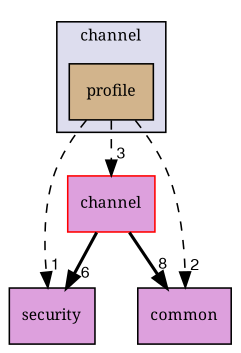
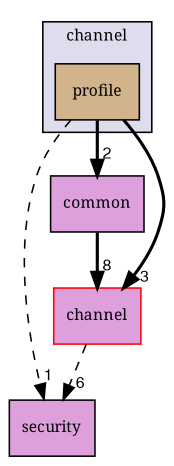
edge "profile" -> "channel": style dashed -> bold
edge "profile" -> "common": style dashed -> bold
edge "channel" -> "security": style bold -> dashed
edge "channel" -> "common": reversed
